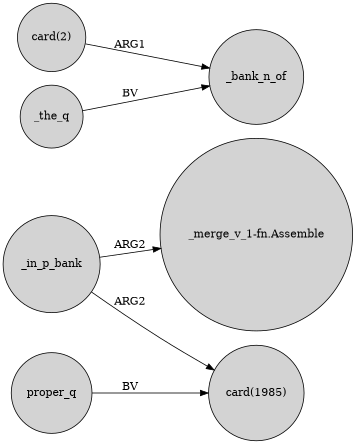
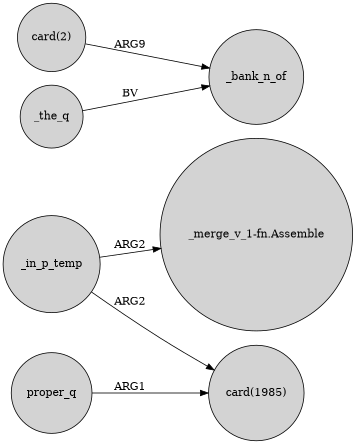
edge "card(2)" -> "_bank_n_of": label "ARG1" -> "ARG9"
node "_in_p_bank": label "_in_p_bank" -> "_in_p_temp"
edge "proper_q" -> "card(1985)": label "BV" -> "ARG1"
